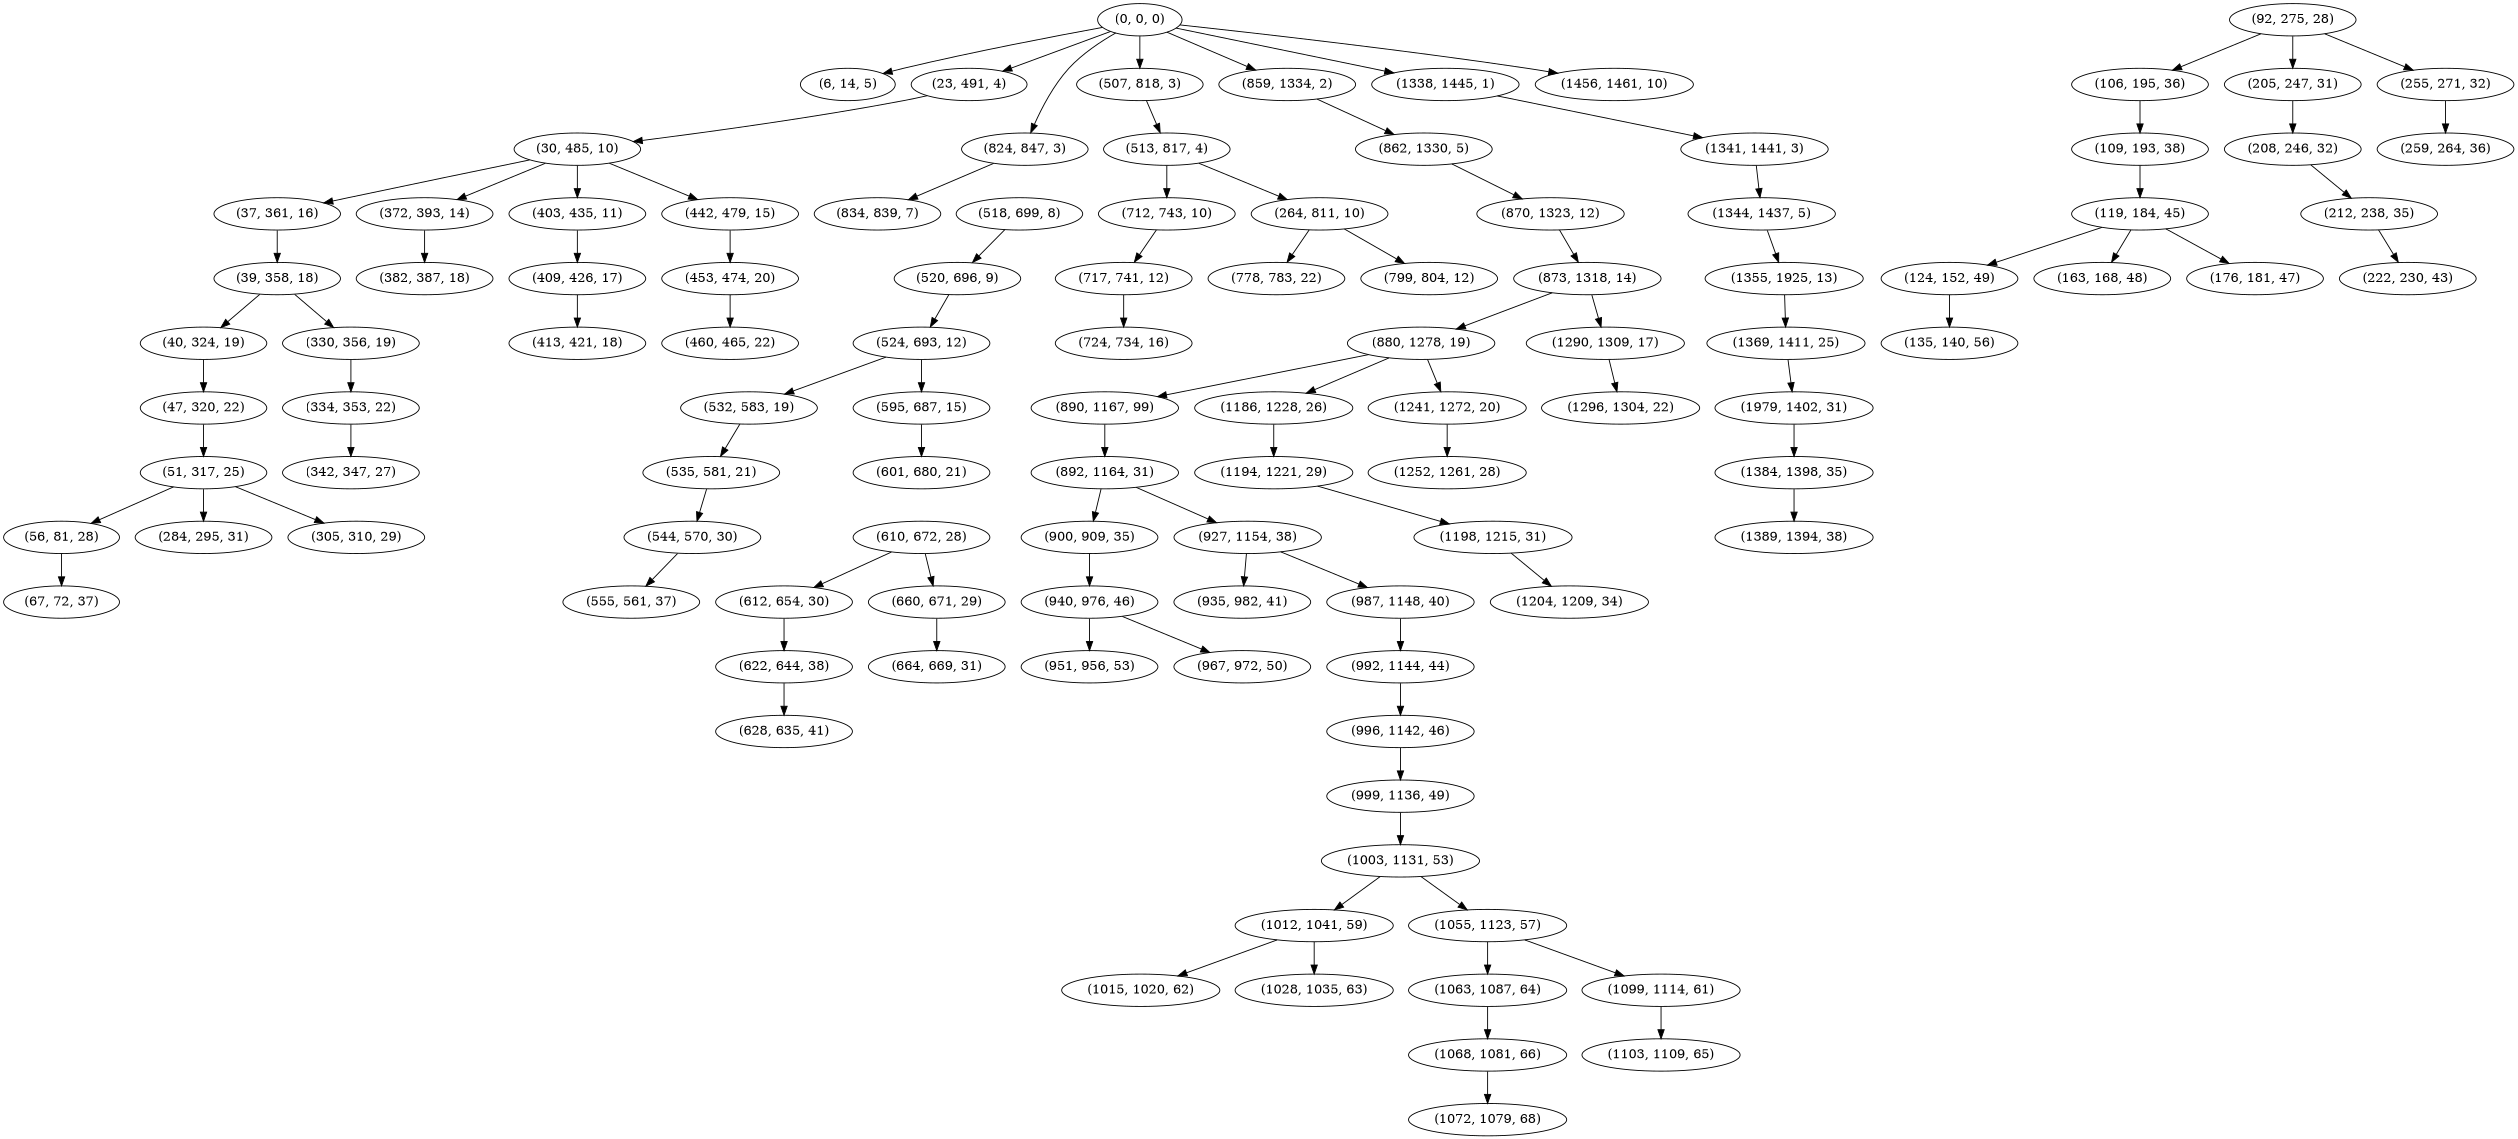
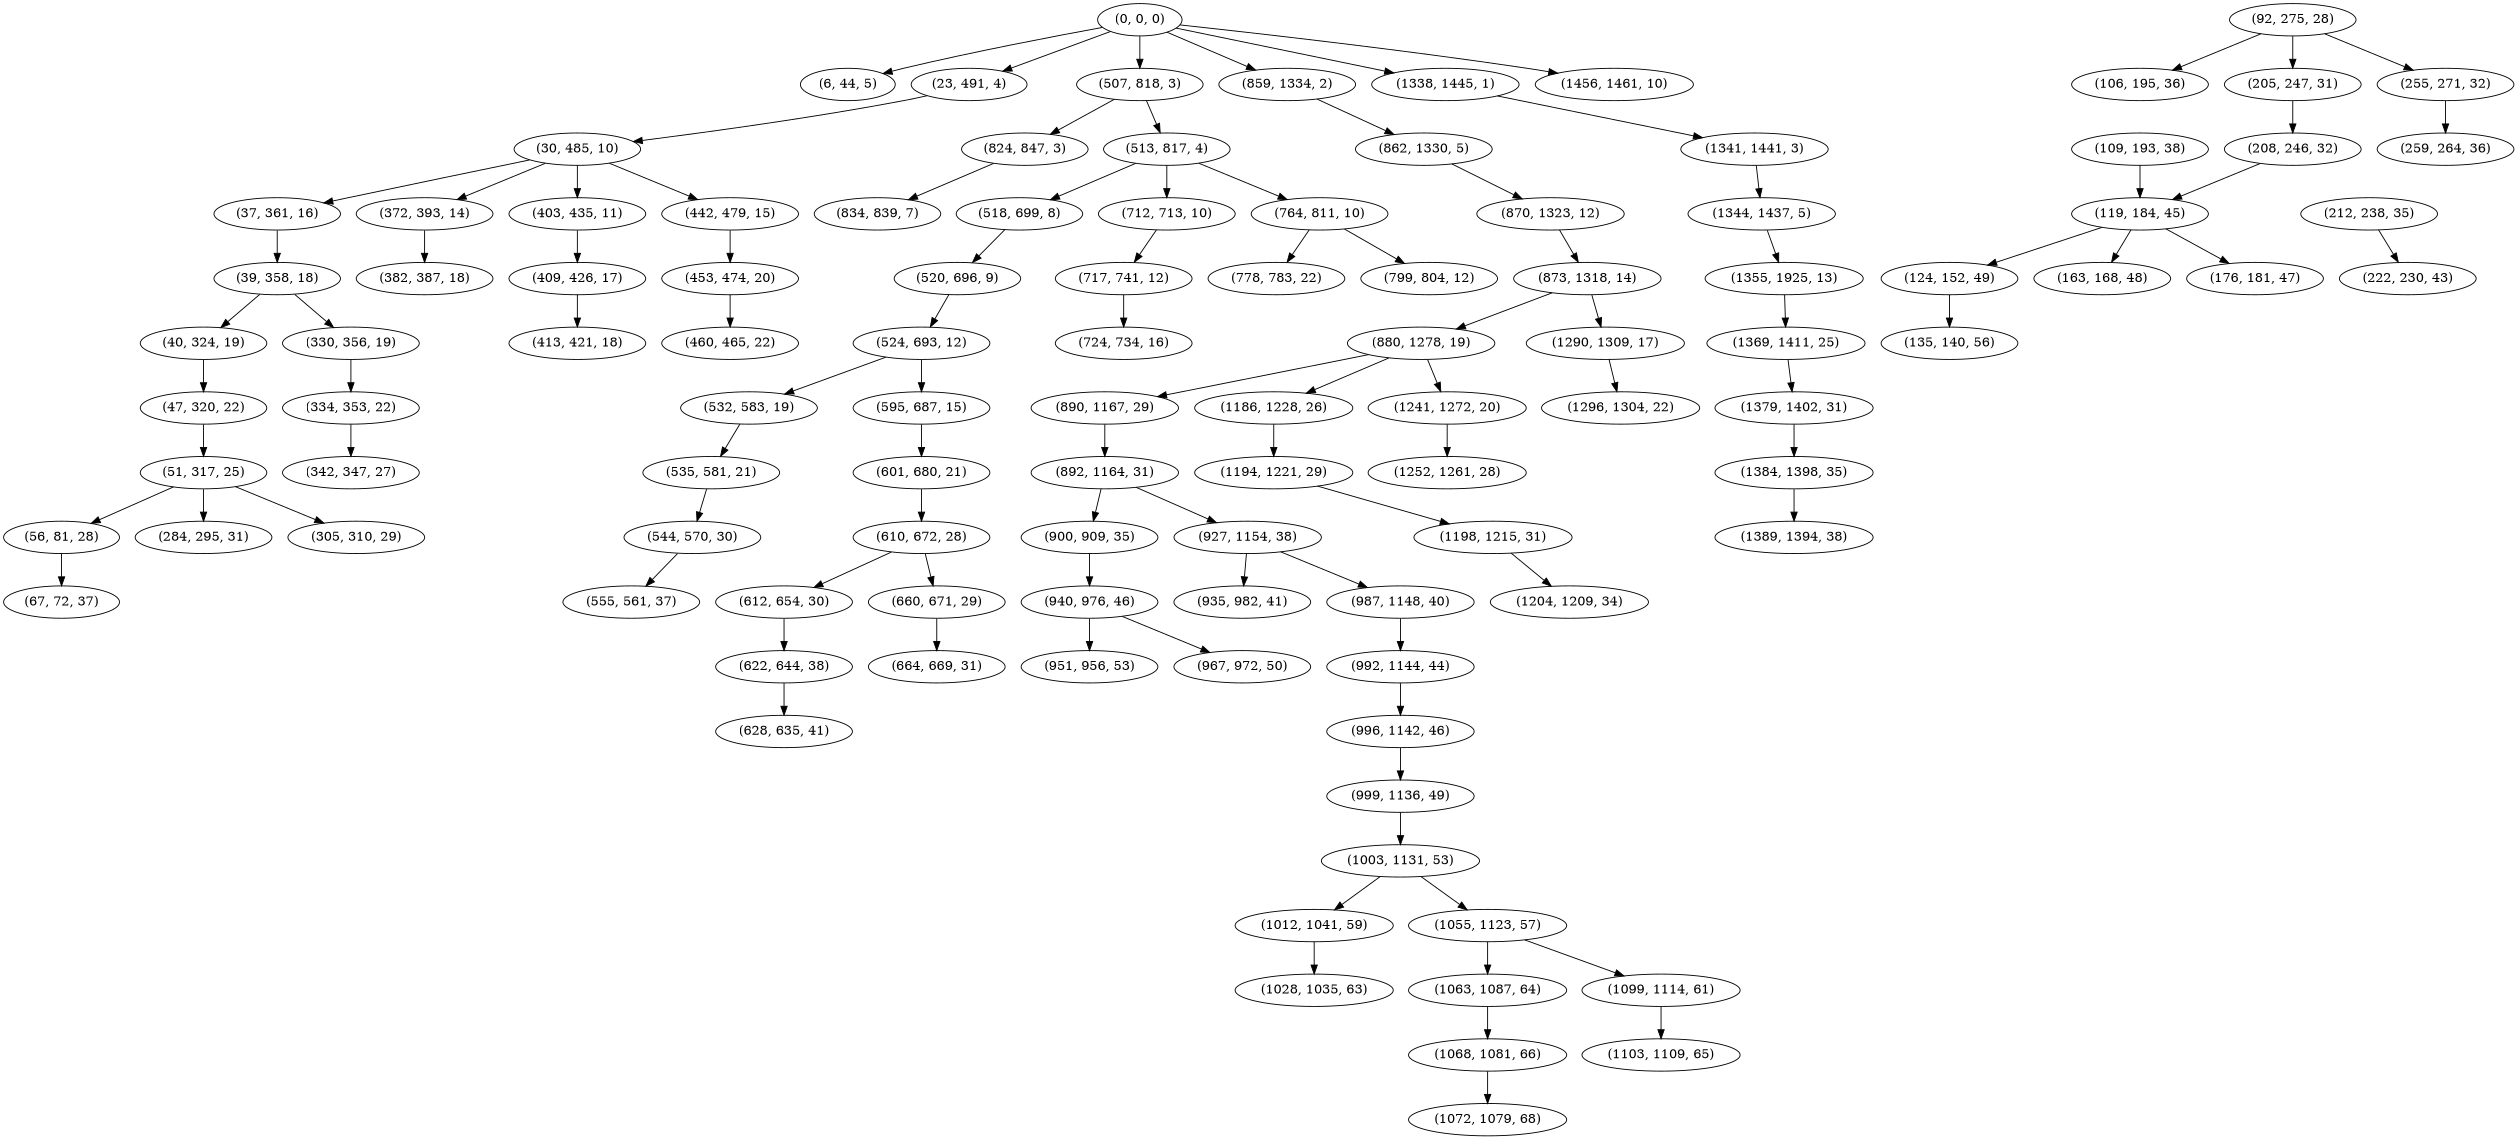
edge "(0, 0, 0)" -> "(824, 847, 3)": now "(507, 818, 3)" -> "(824, 847, 3)"
node "(6, 14, 5)": label "(6, 14, 5)" -> "(6, 44, 5)"
edge "(106, 195, 36)" -> "(109, 193, 38)": removed
edge "(208, 246, 32)" -> "(212, 238, 35)": now "(208, 246, 32)" -> "(119, 184, 45)"
edge "(513, 817, 4)" -> "(518, 699, 8)": added
node "(712, 743, 10)": label "(712, 743, 10)" -> "(712, 713, 10)"
node "(264, 811, 10)": label "(264, 811, 10)" -> "(764, 811, 10)"
node "(890, 1167, 99)": label "(890, 1167, 99)" -> "(890, 1167, 29)"
node "(1979, 1402, 31)": label "(1979, 1402, 31)" -> "(1379, 1402, 31)"
edge "(601, 680, 21)" -> "(610, 672, 28)": added
node "(1015, 1020, 62)": removed
